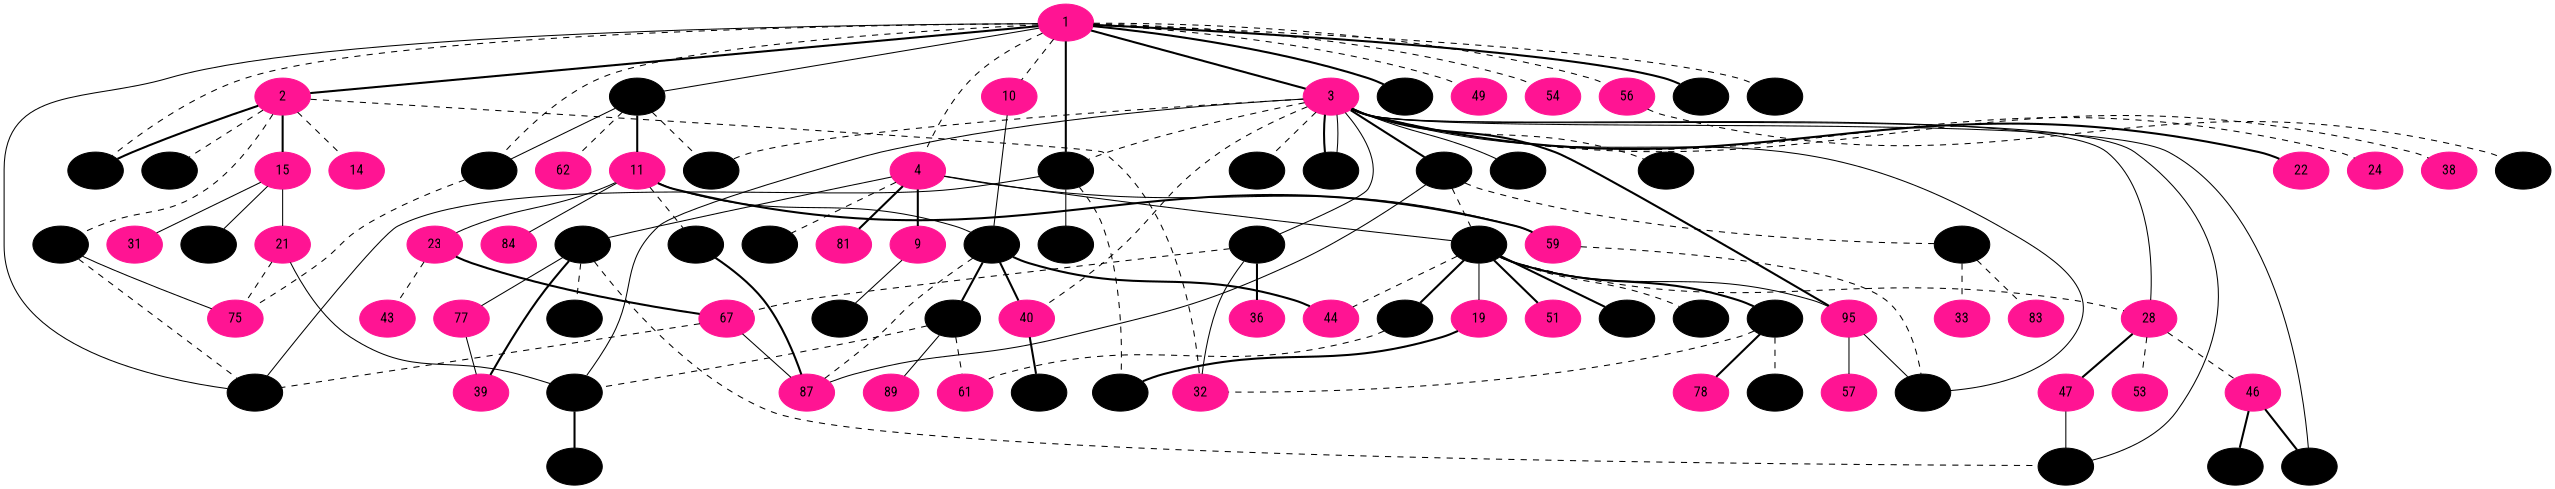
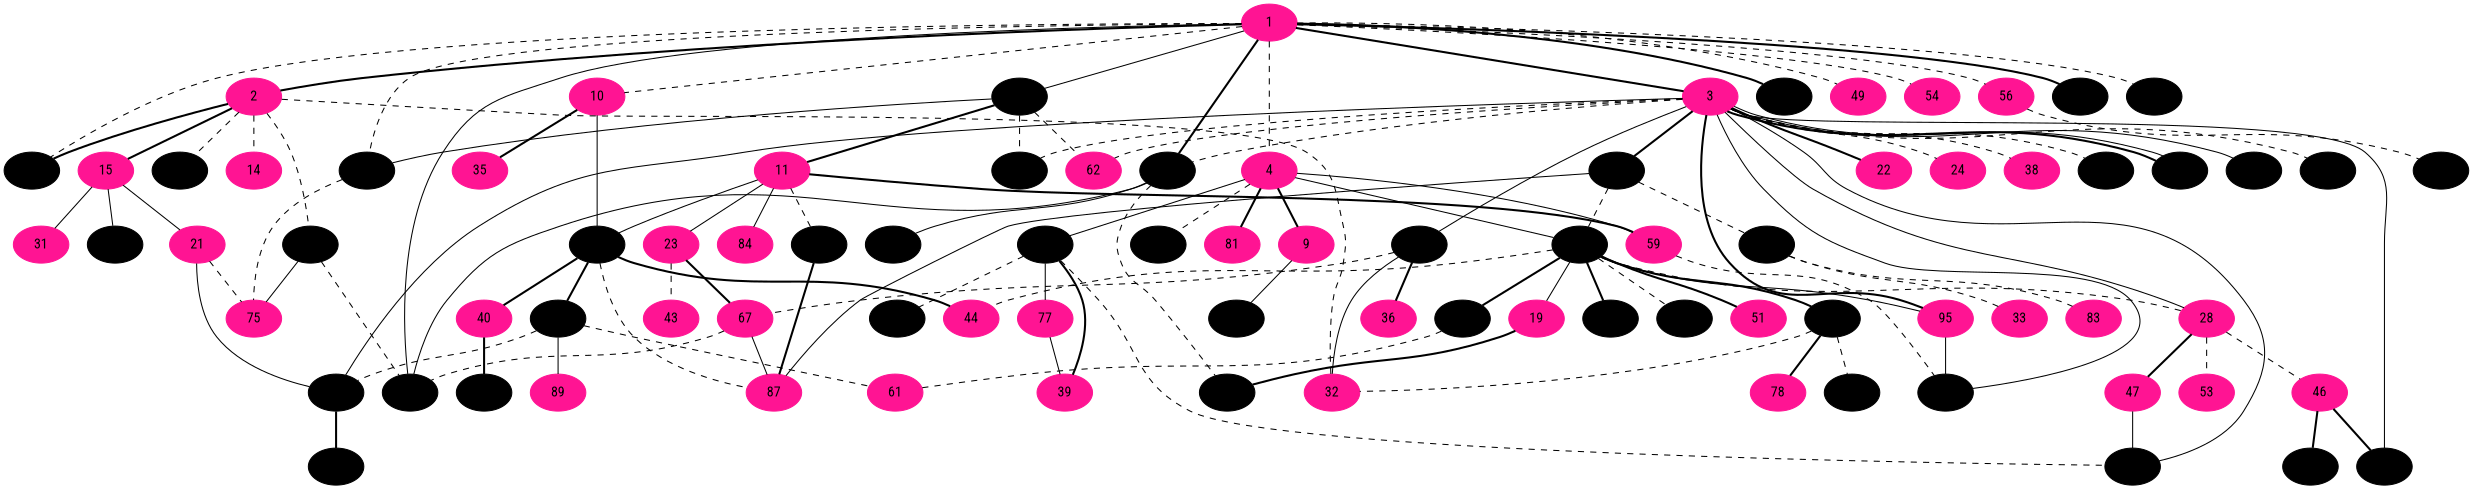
node "35": added
edge "3" -- "40": now "3" -- "62"
node "57": removed
